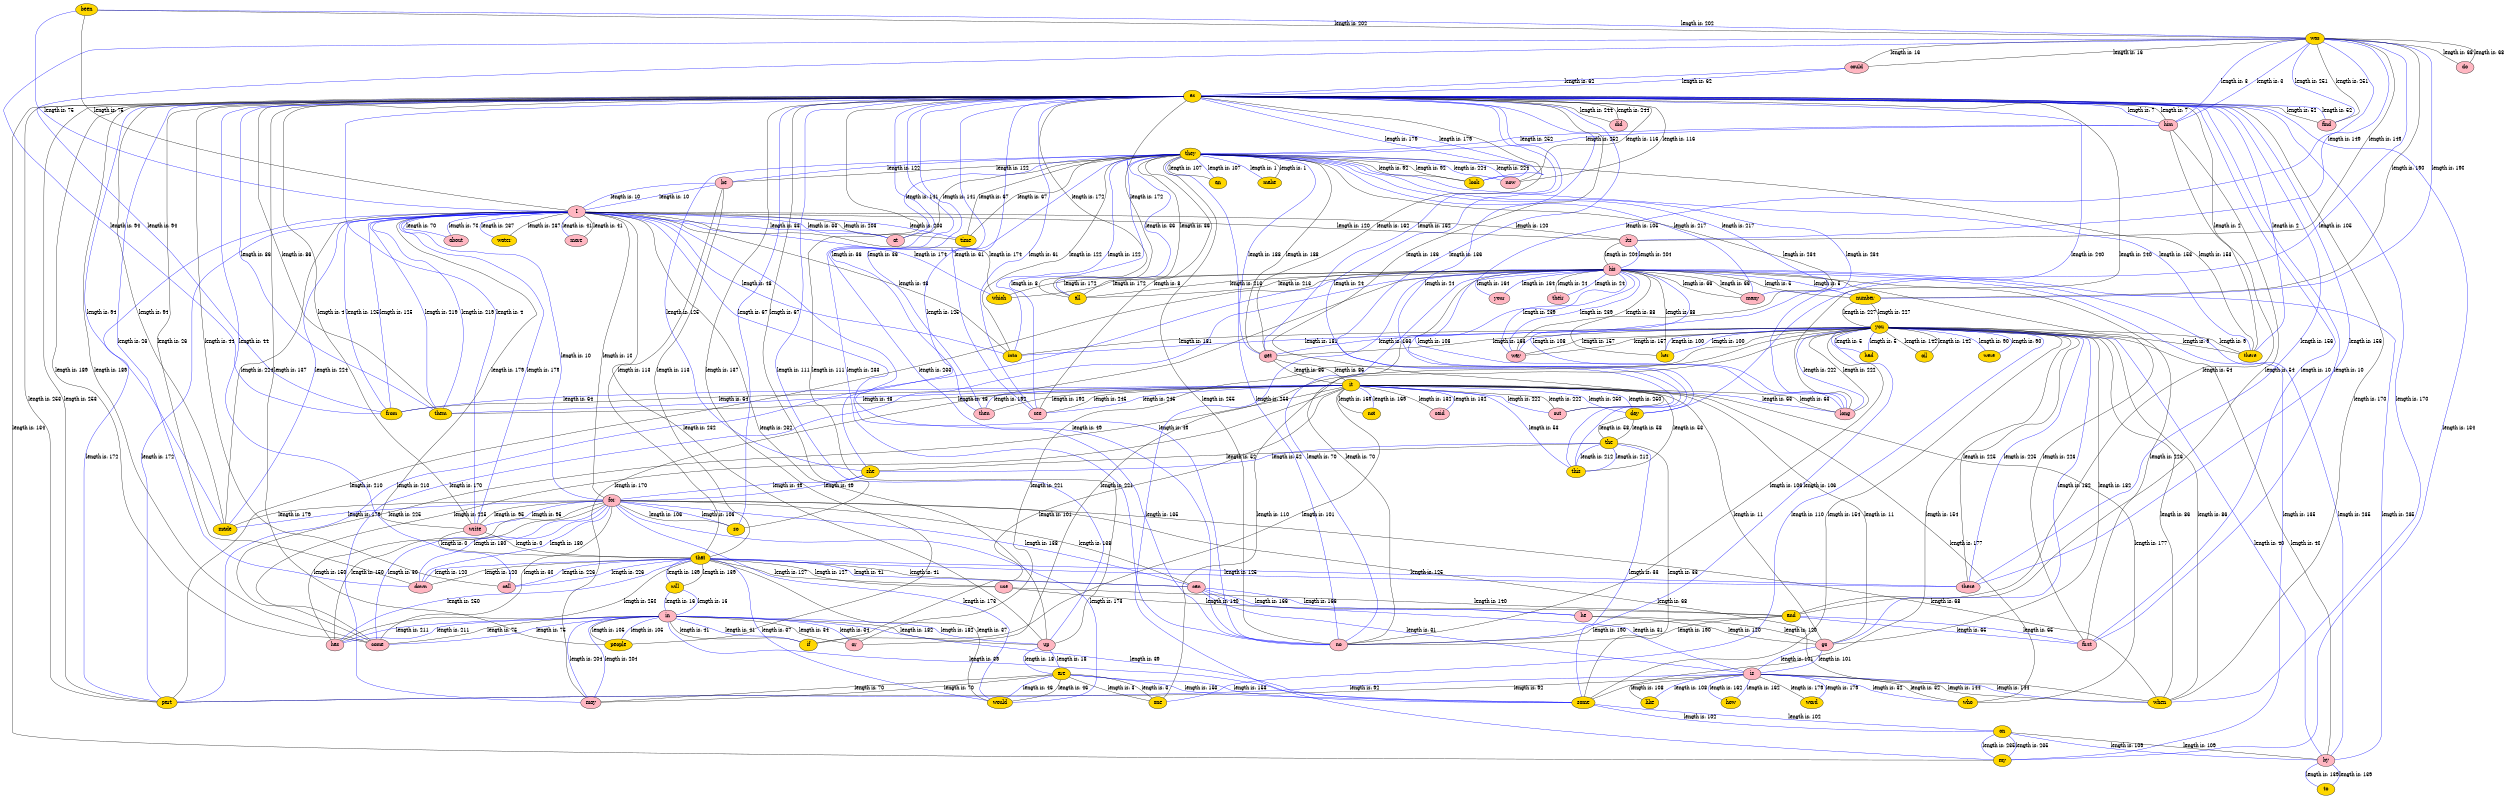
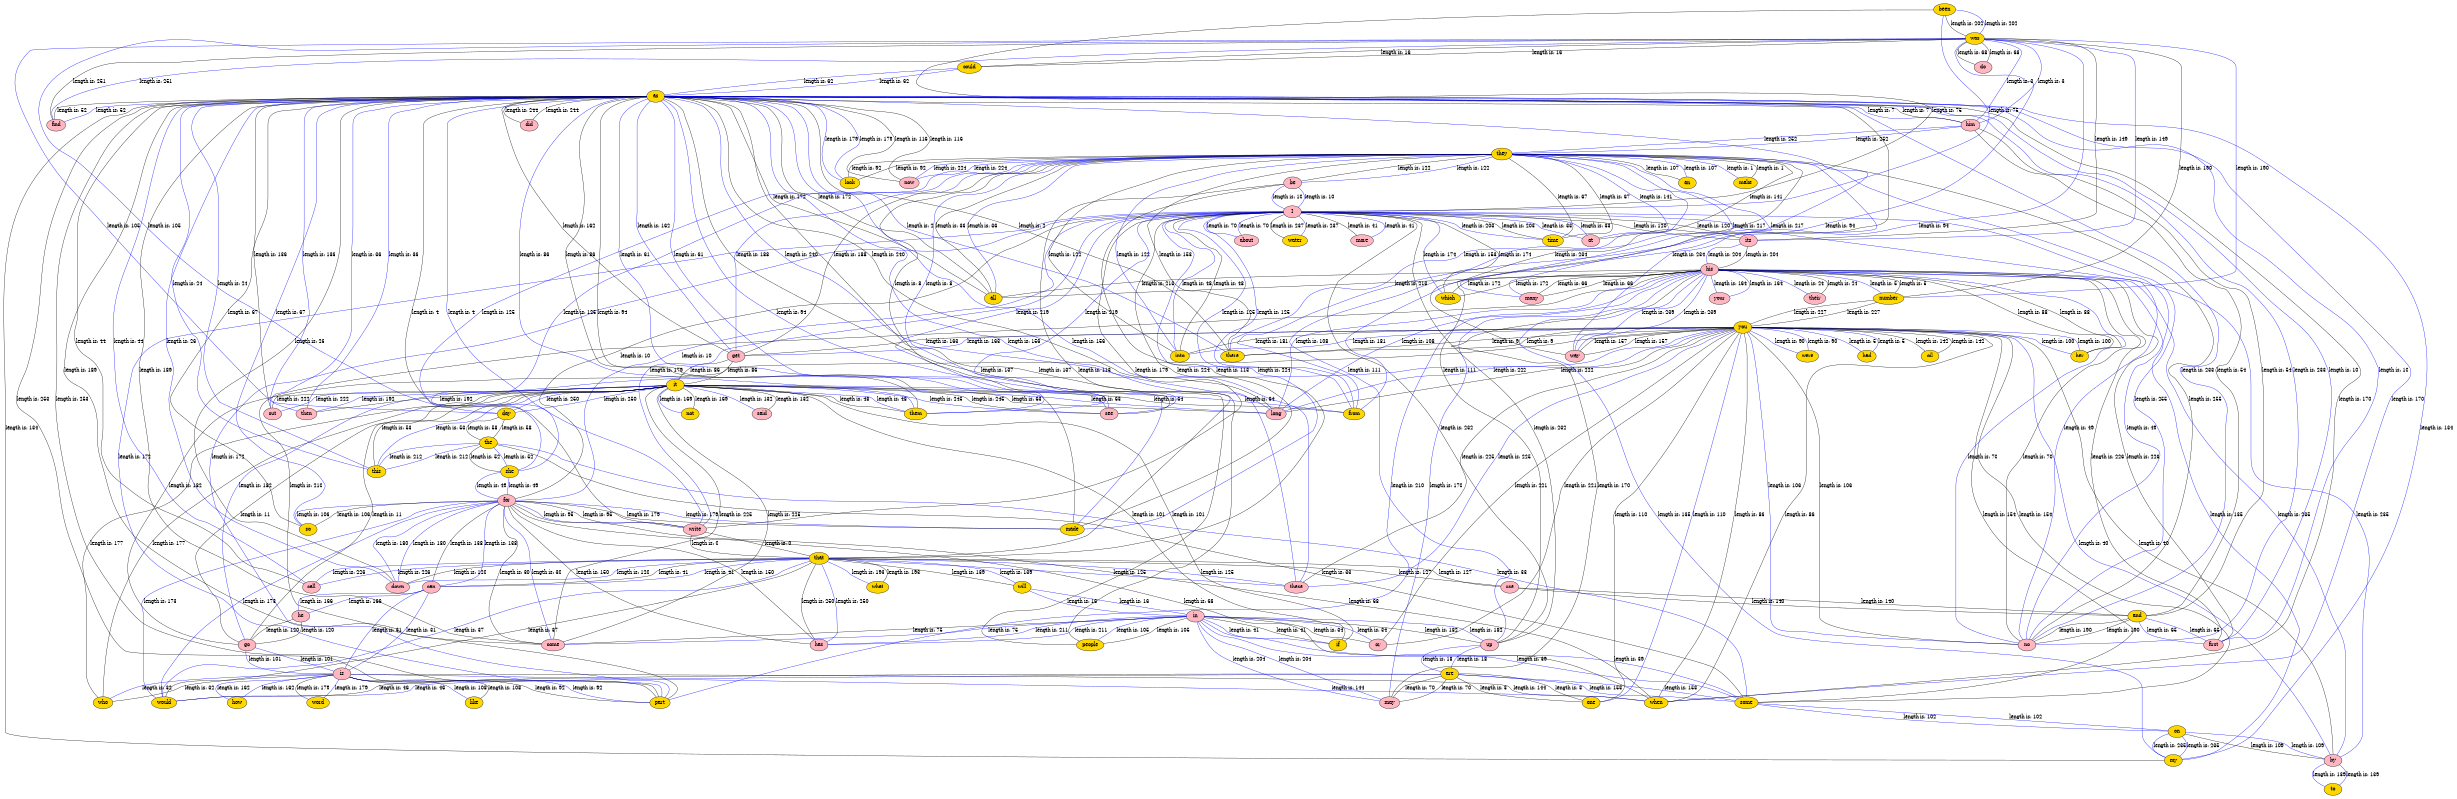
node "could": fillcolor lightpink -> gold
node "what": added
